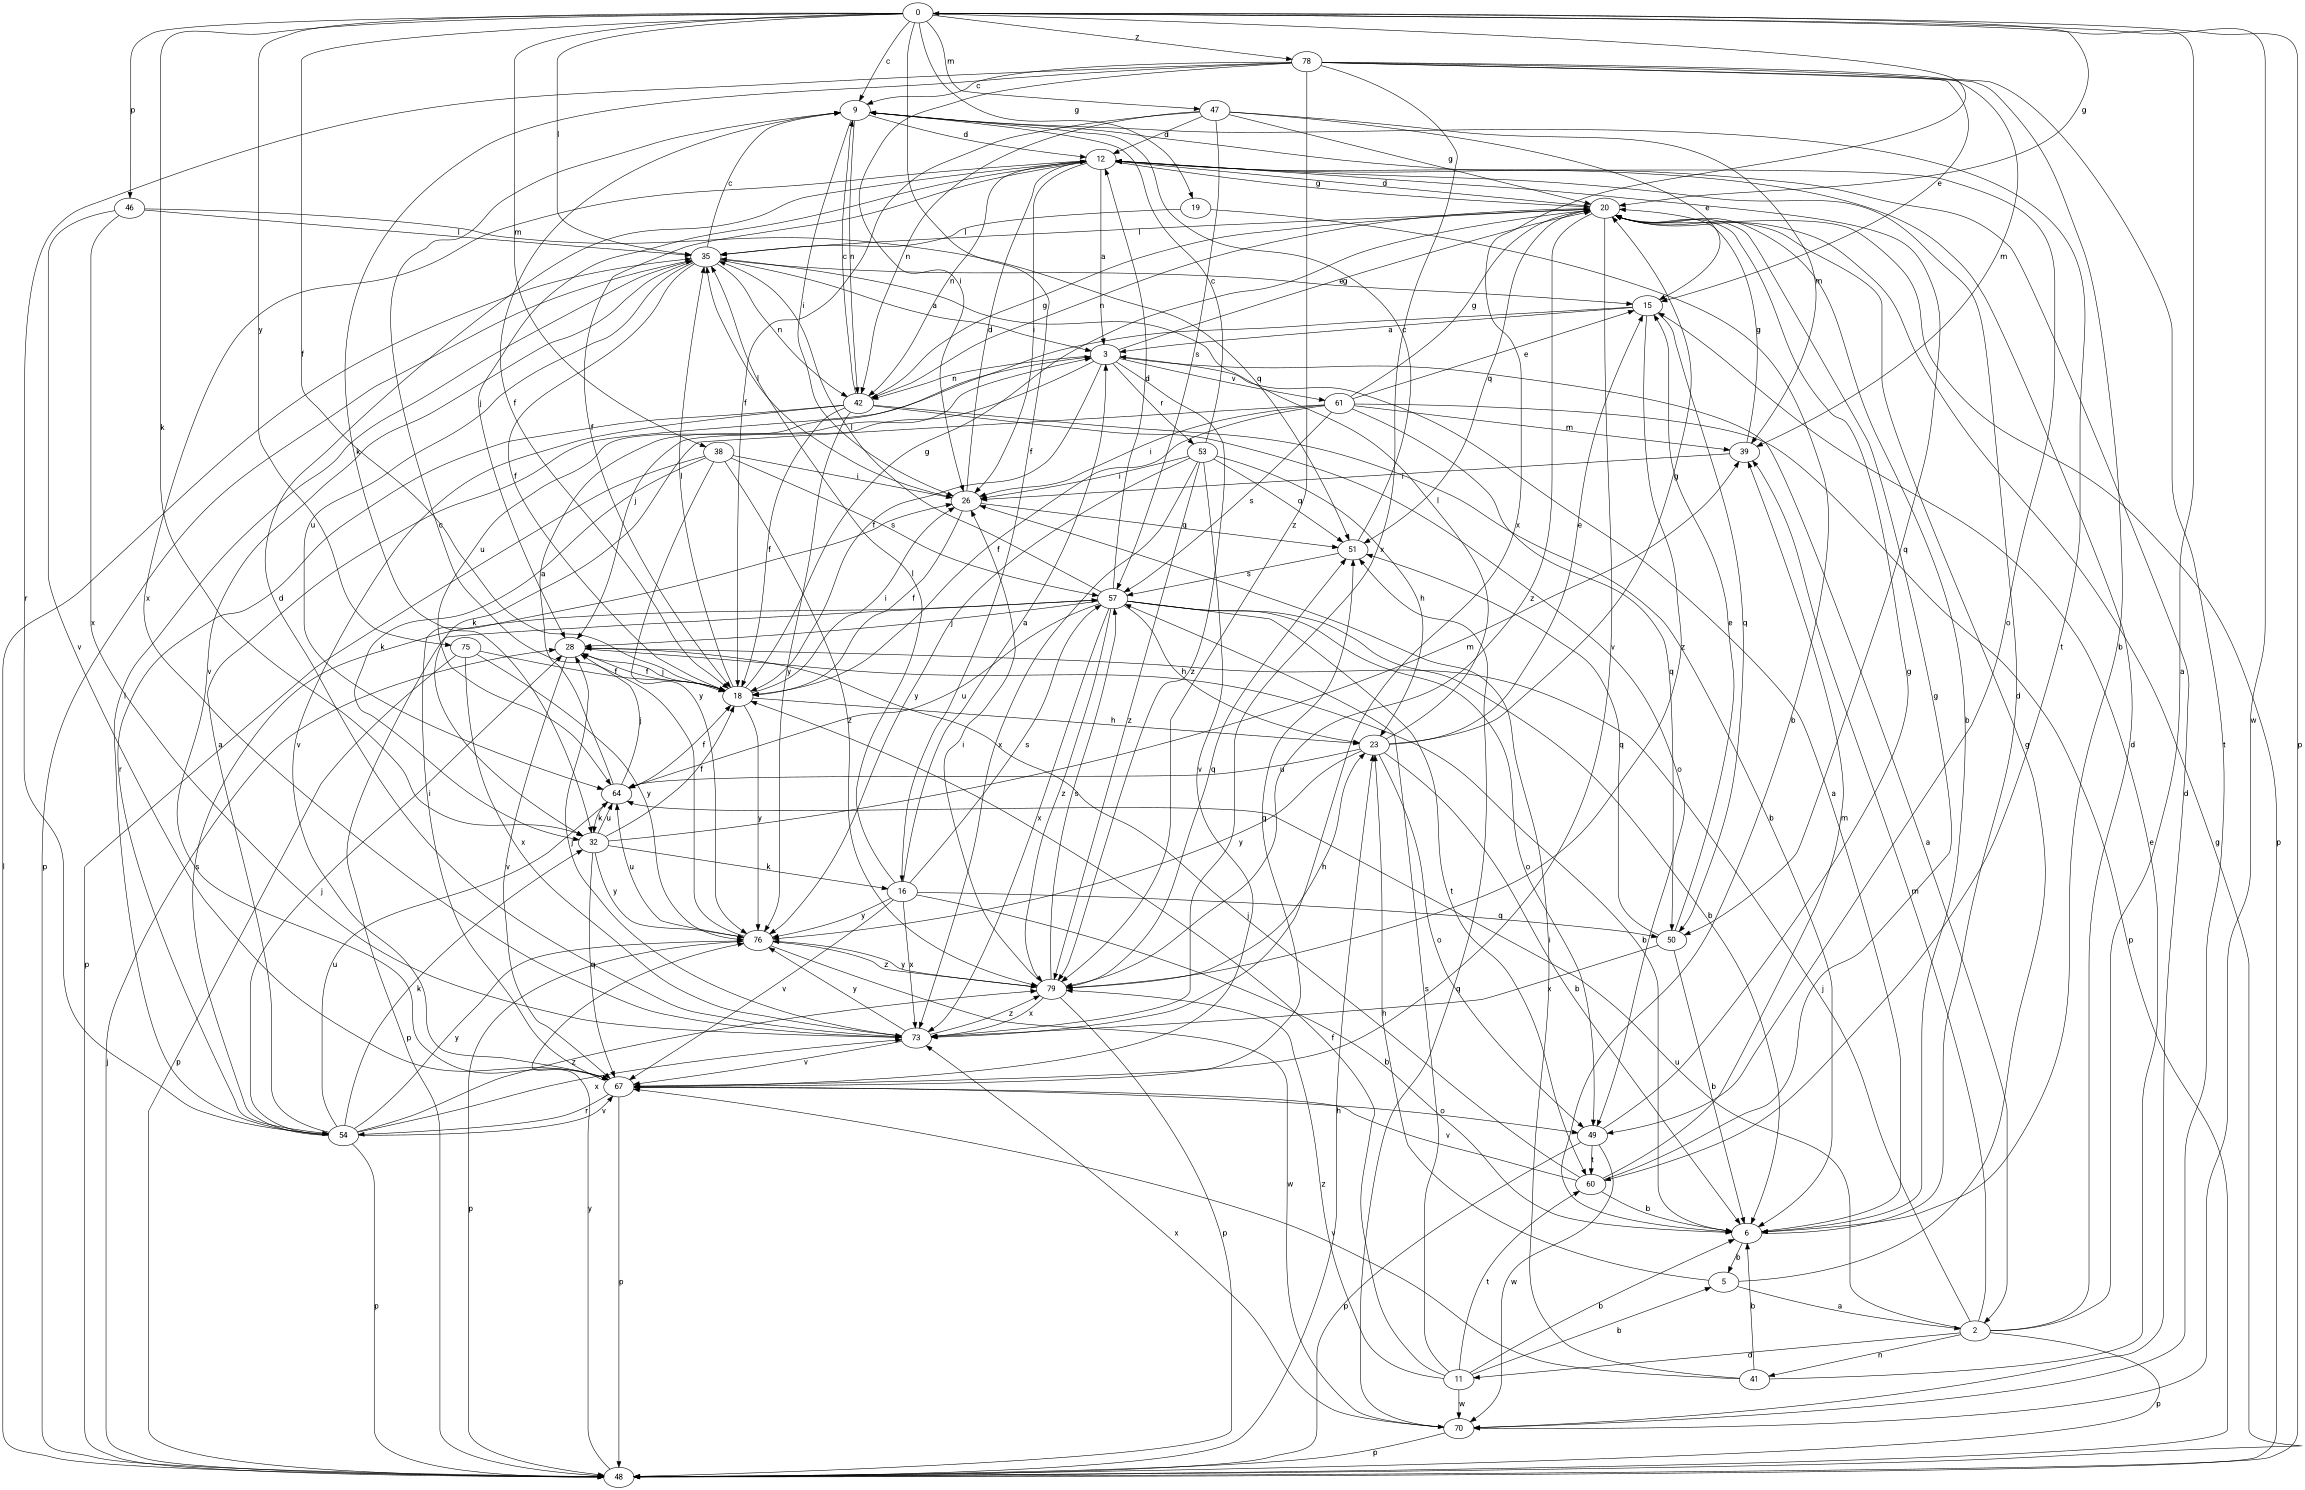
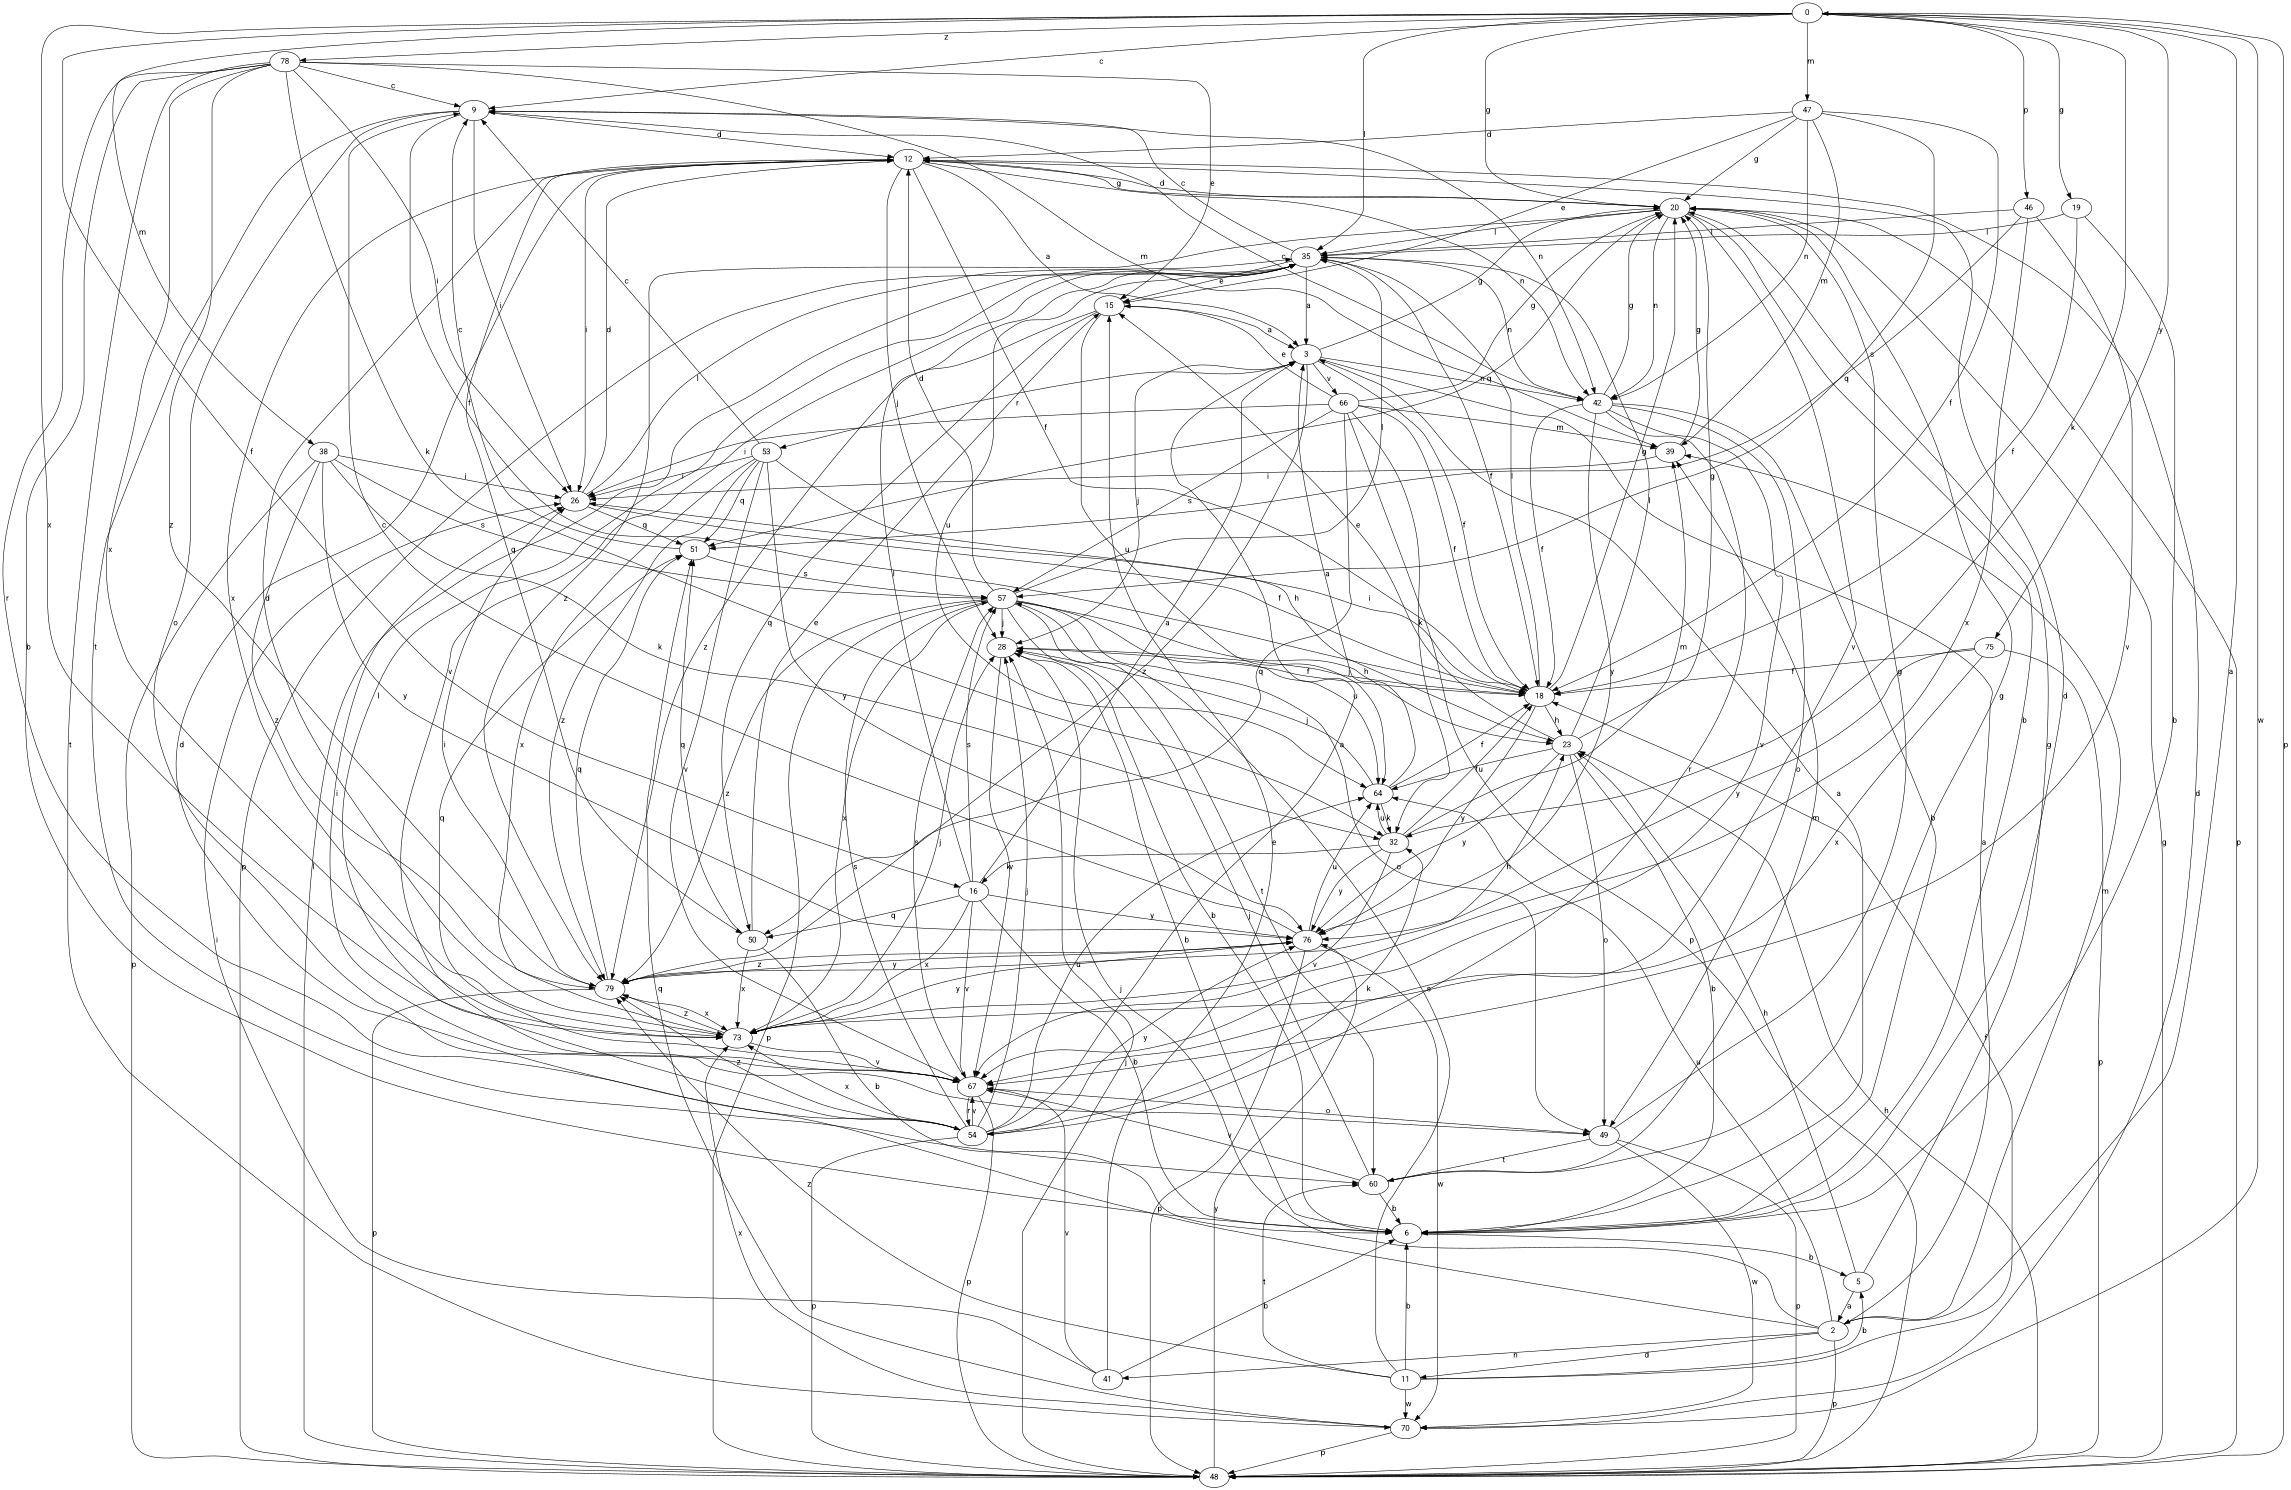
edge "0" -> "18": now "19" -> "18"
node "61": label "61" -> "66"
edge "79" -> "57": now "67" -> "57"
edge "32" -> "67": label "q" -> "v"
